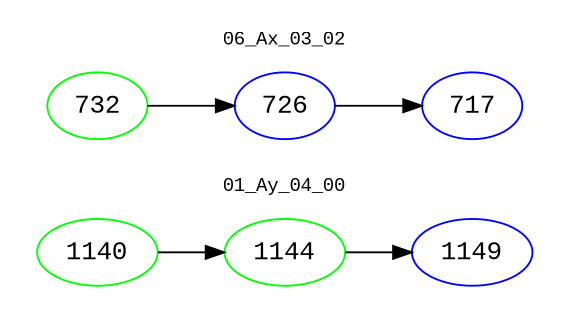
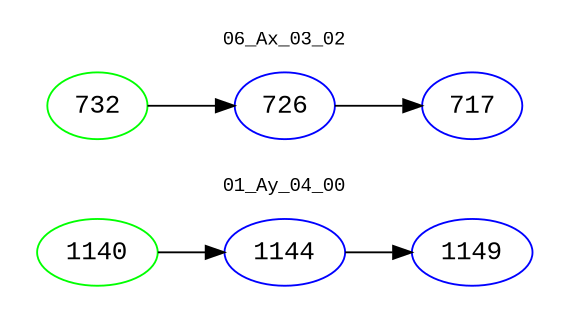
node "1144": color green -> blue
